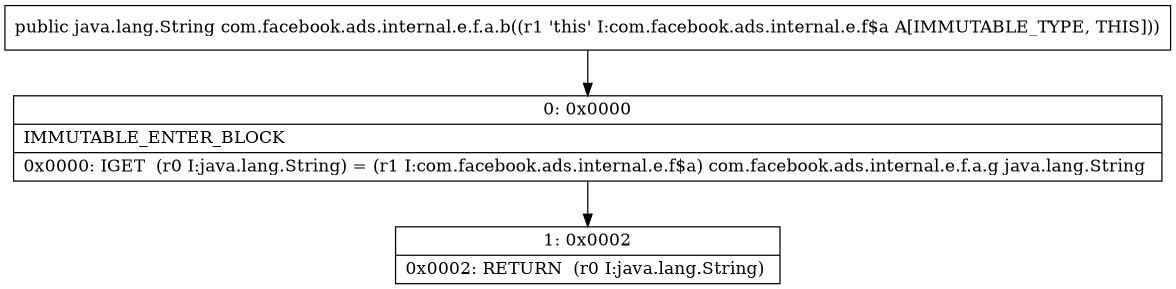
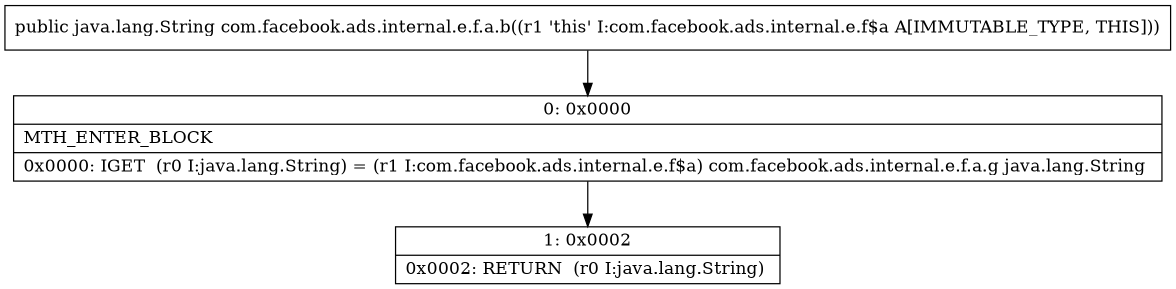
node "0: 0x0000": text "IMMUTABLE_ENTER_BLOCK" -> "MTH_ENTER_BLOCK"
